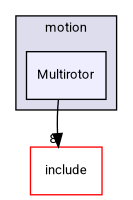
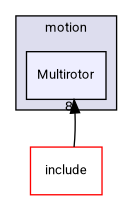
edge "Multirotor" -> "include": reversed
